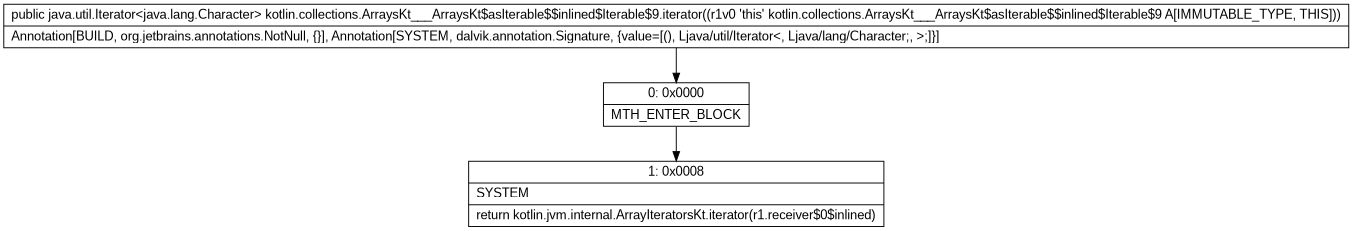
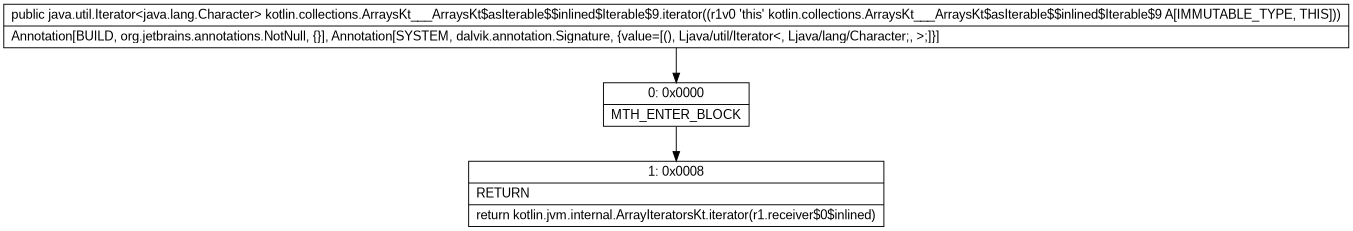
node "1: 0x0008": text "SYSTEM" -> "RETURN"
